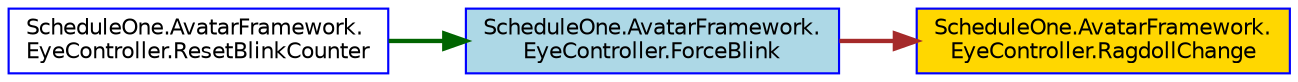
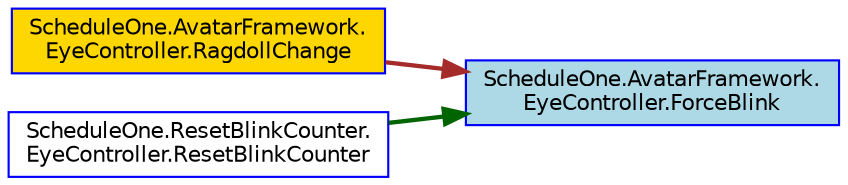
node "ScheduleOne.AvatarFramework. EyeController.ResetBlinkCounter": label "ScheduleOne.AvatarFramework. EyeController.ResetBlinkCounter" -> "ScheduleOne.ResetBlinkCounter. EyeController.ResetBlinkCounter"
edge "ScheduleOne.AvatarFramework. EyeController.ForceBlink" -> "ScheduleOne.AvatarFramework. EyeController.RagdollChange": reversed
